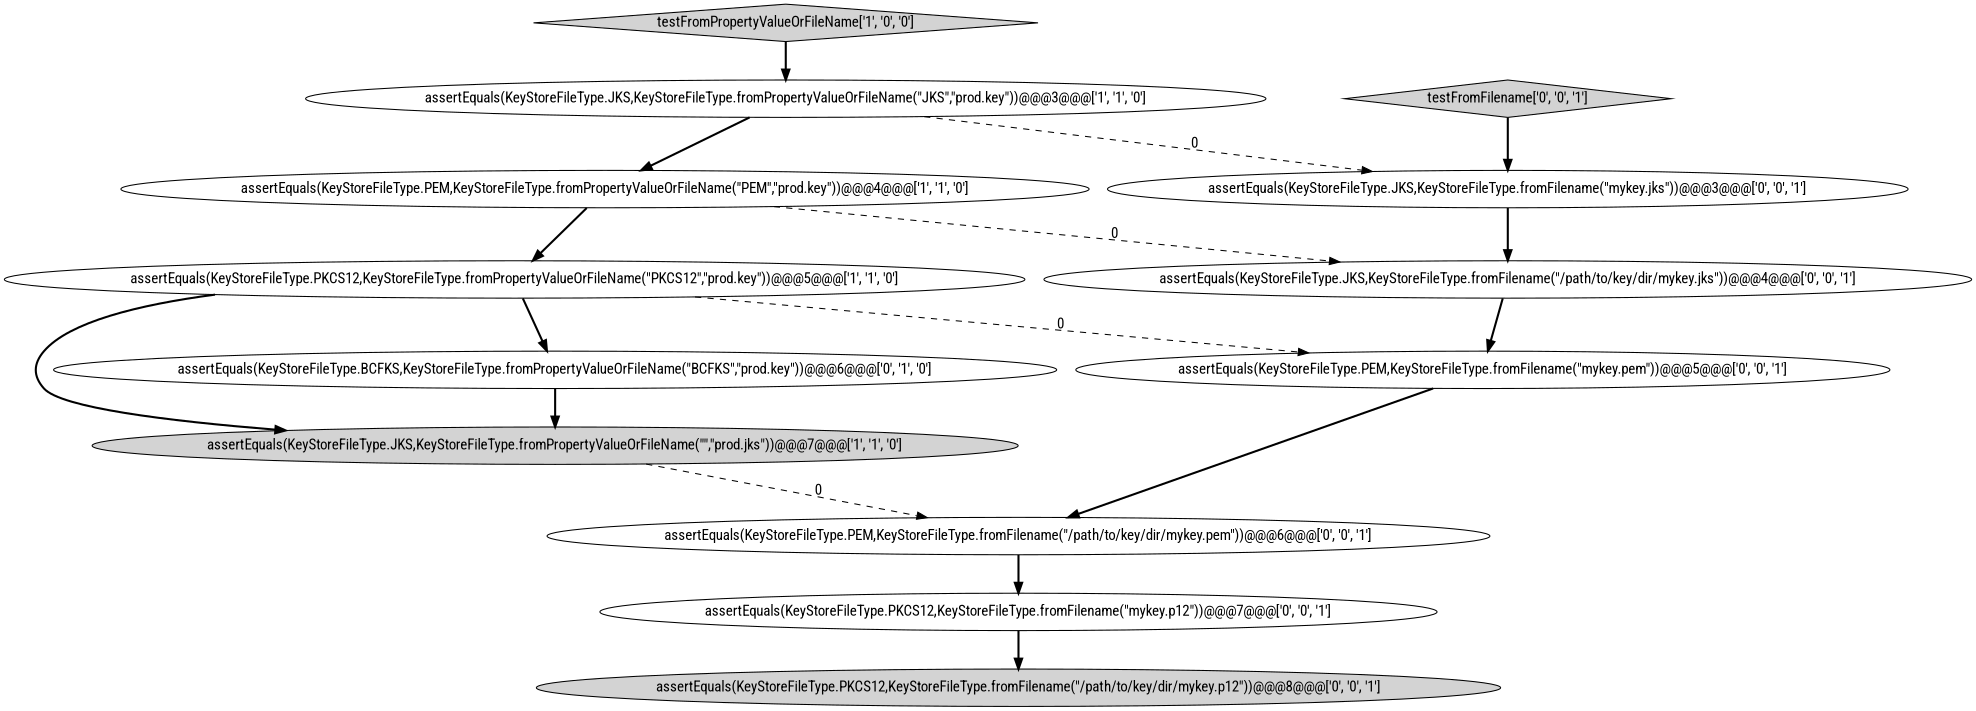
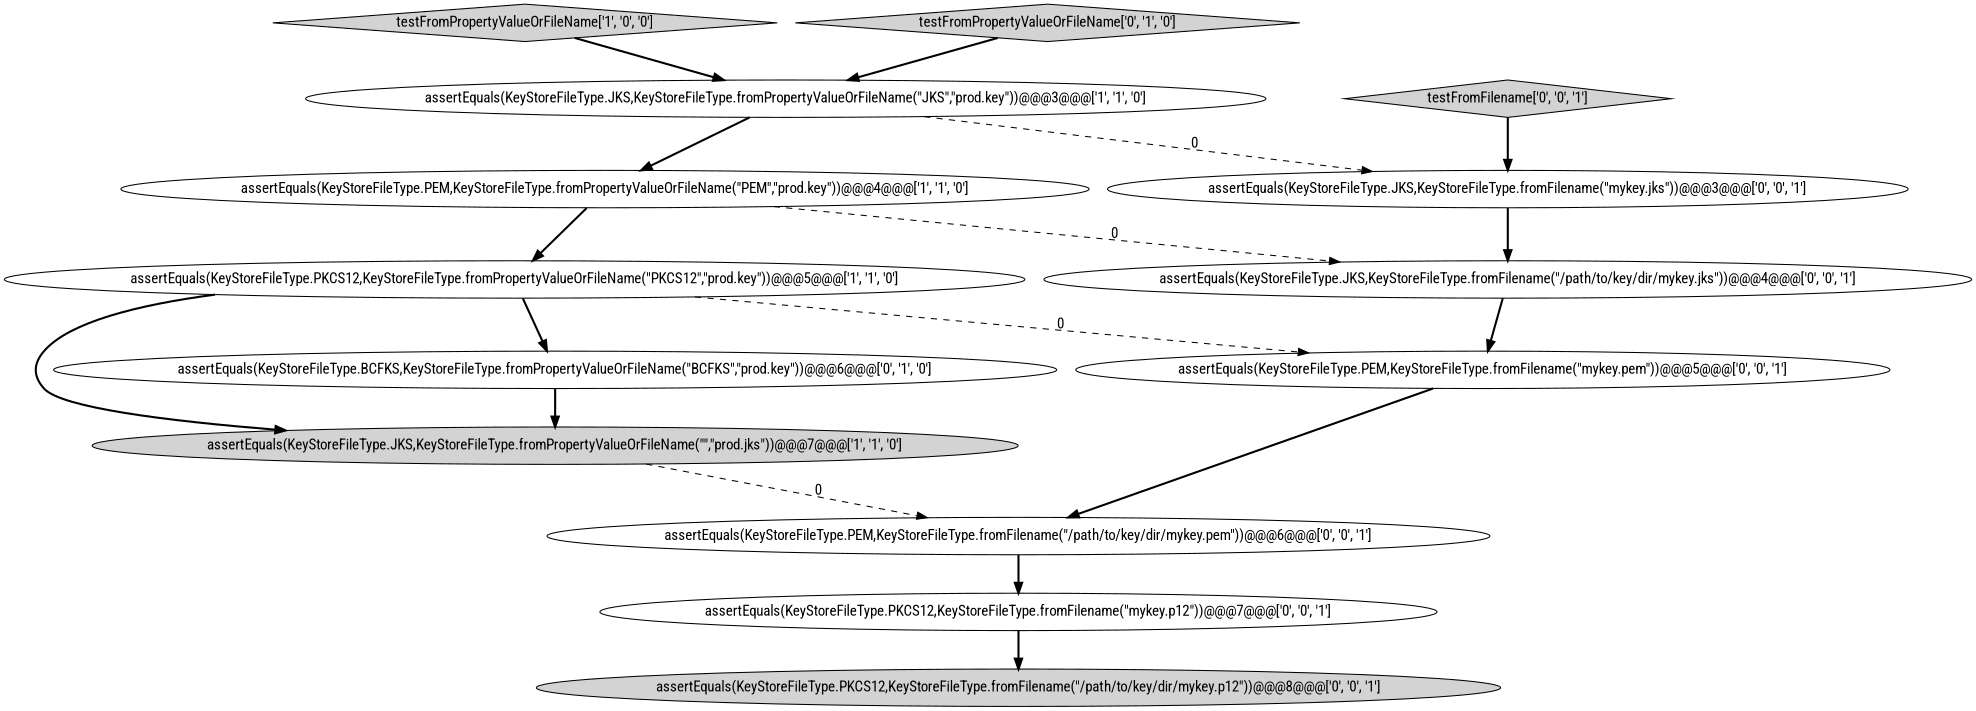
node "testFromPropertyValueOrFileName['0', '1', '0']": added
